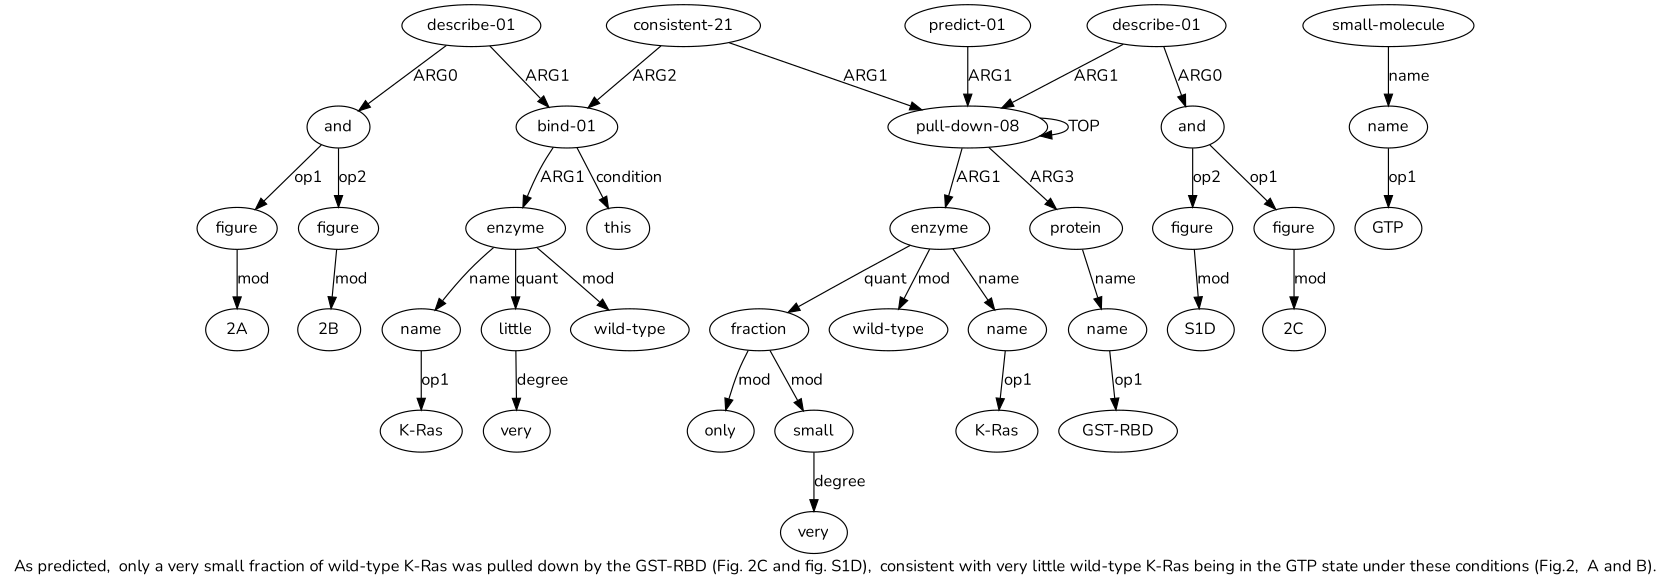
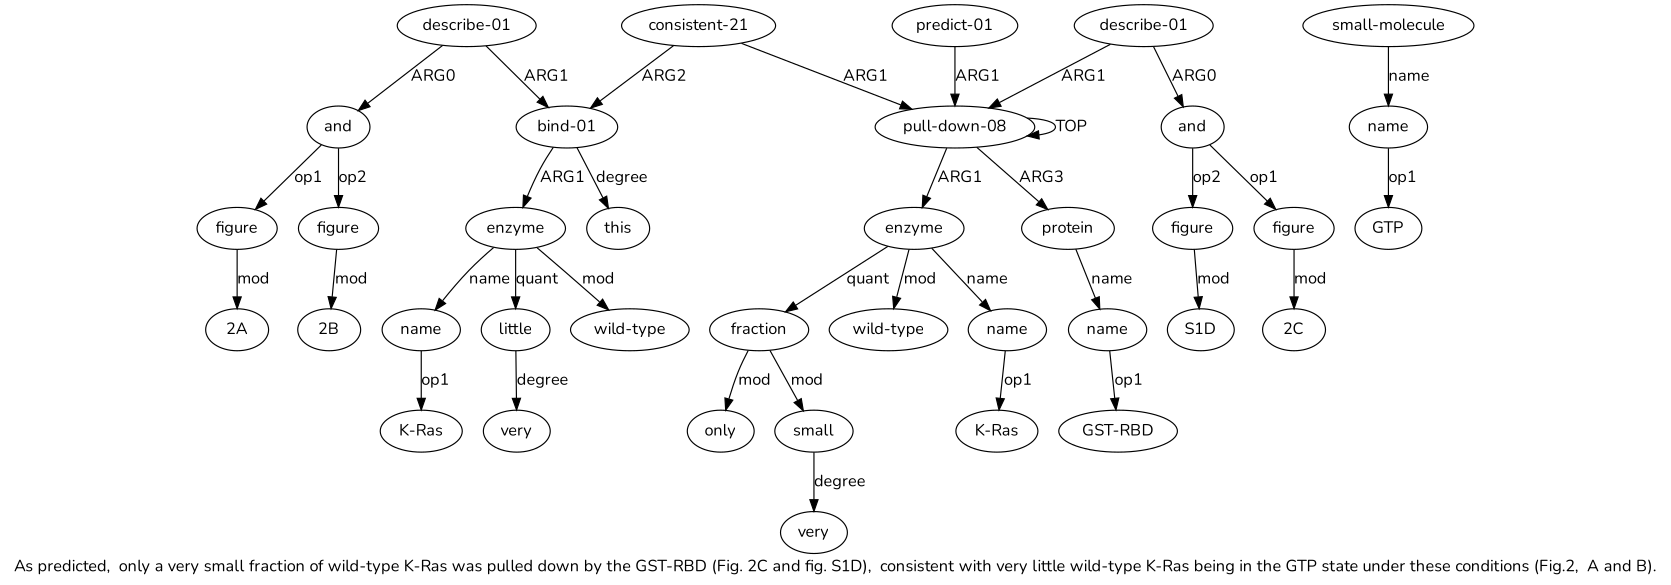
edge "bind-01" -> "this": label "condition" -> "degree"
